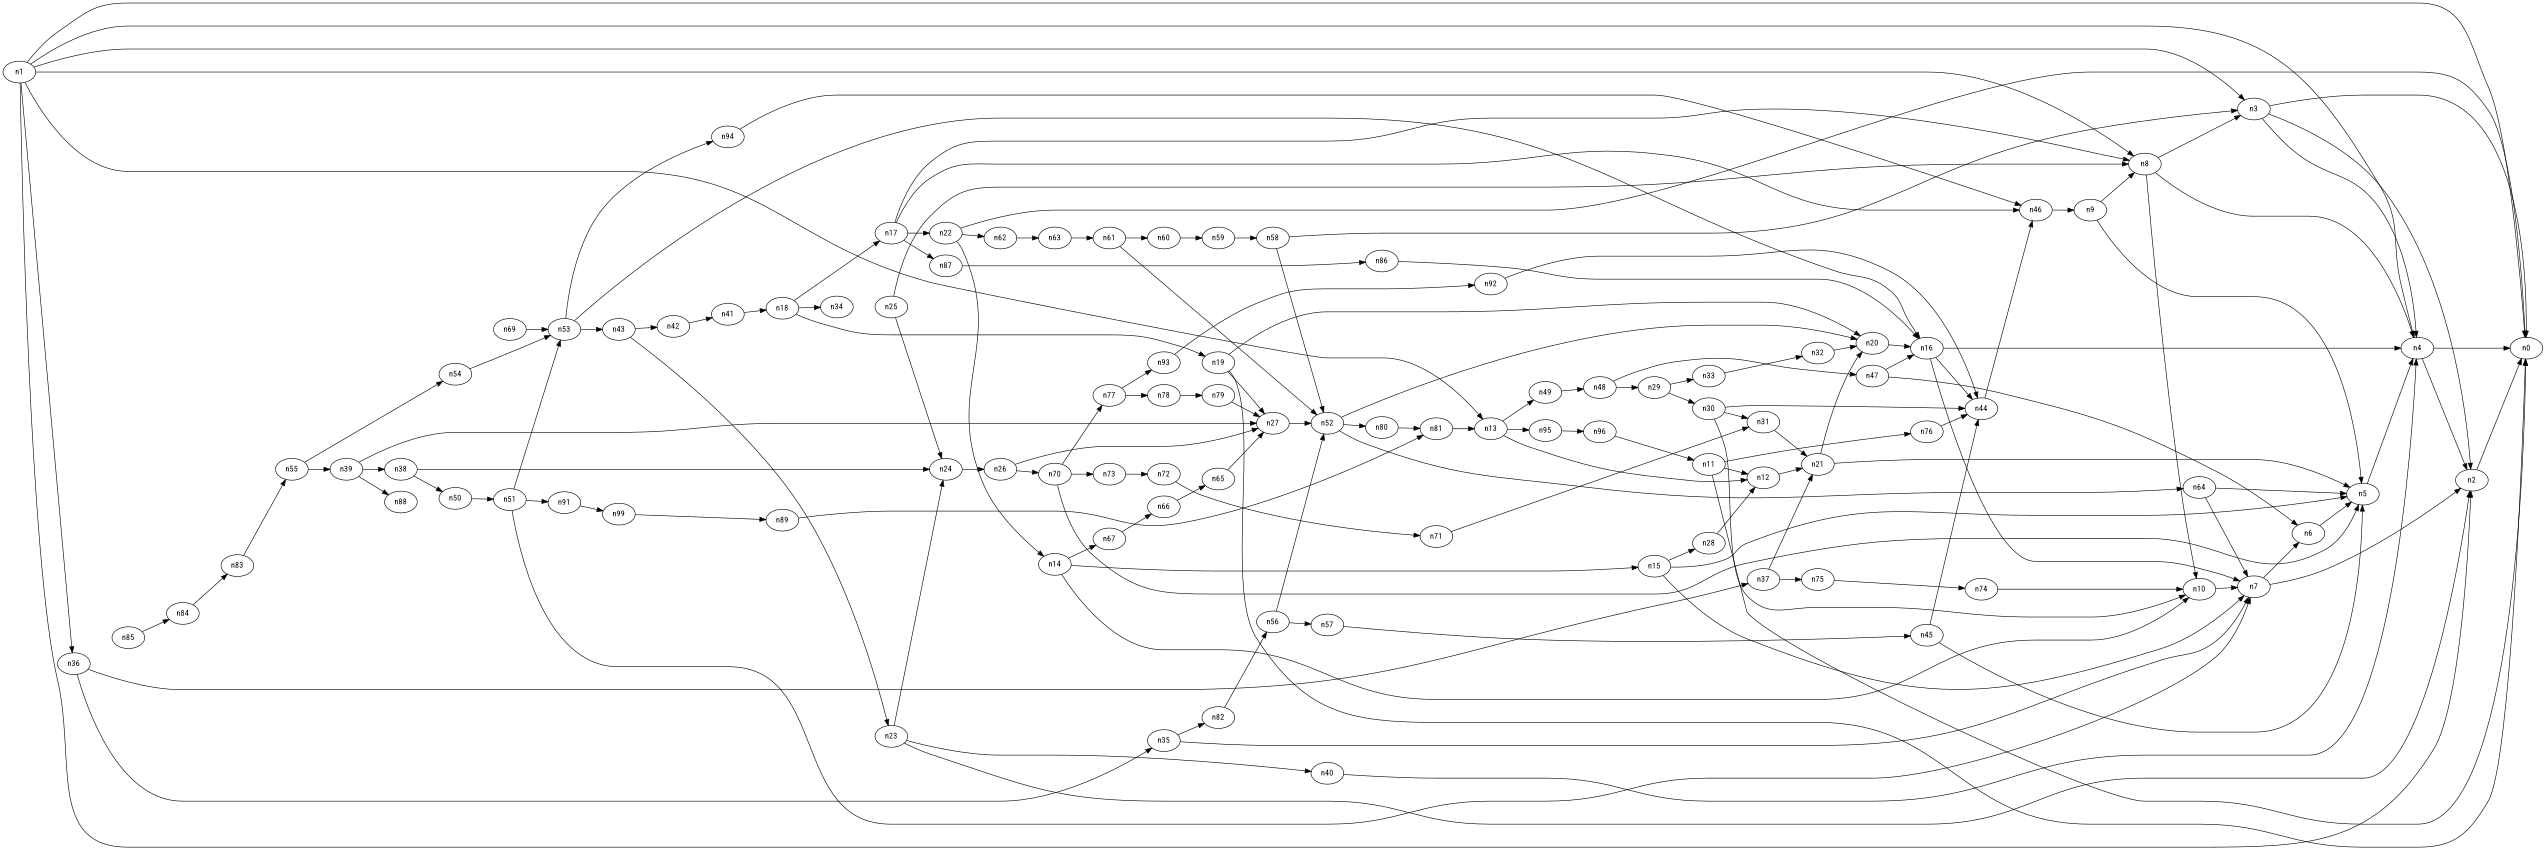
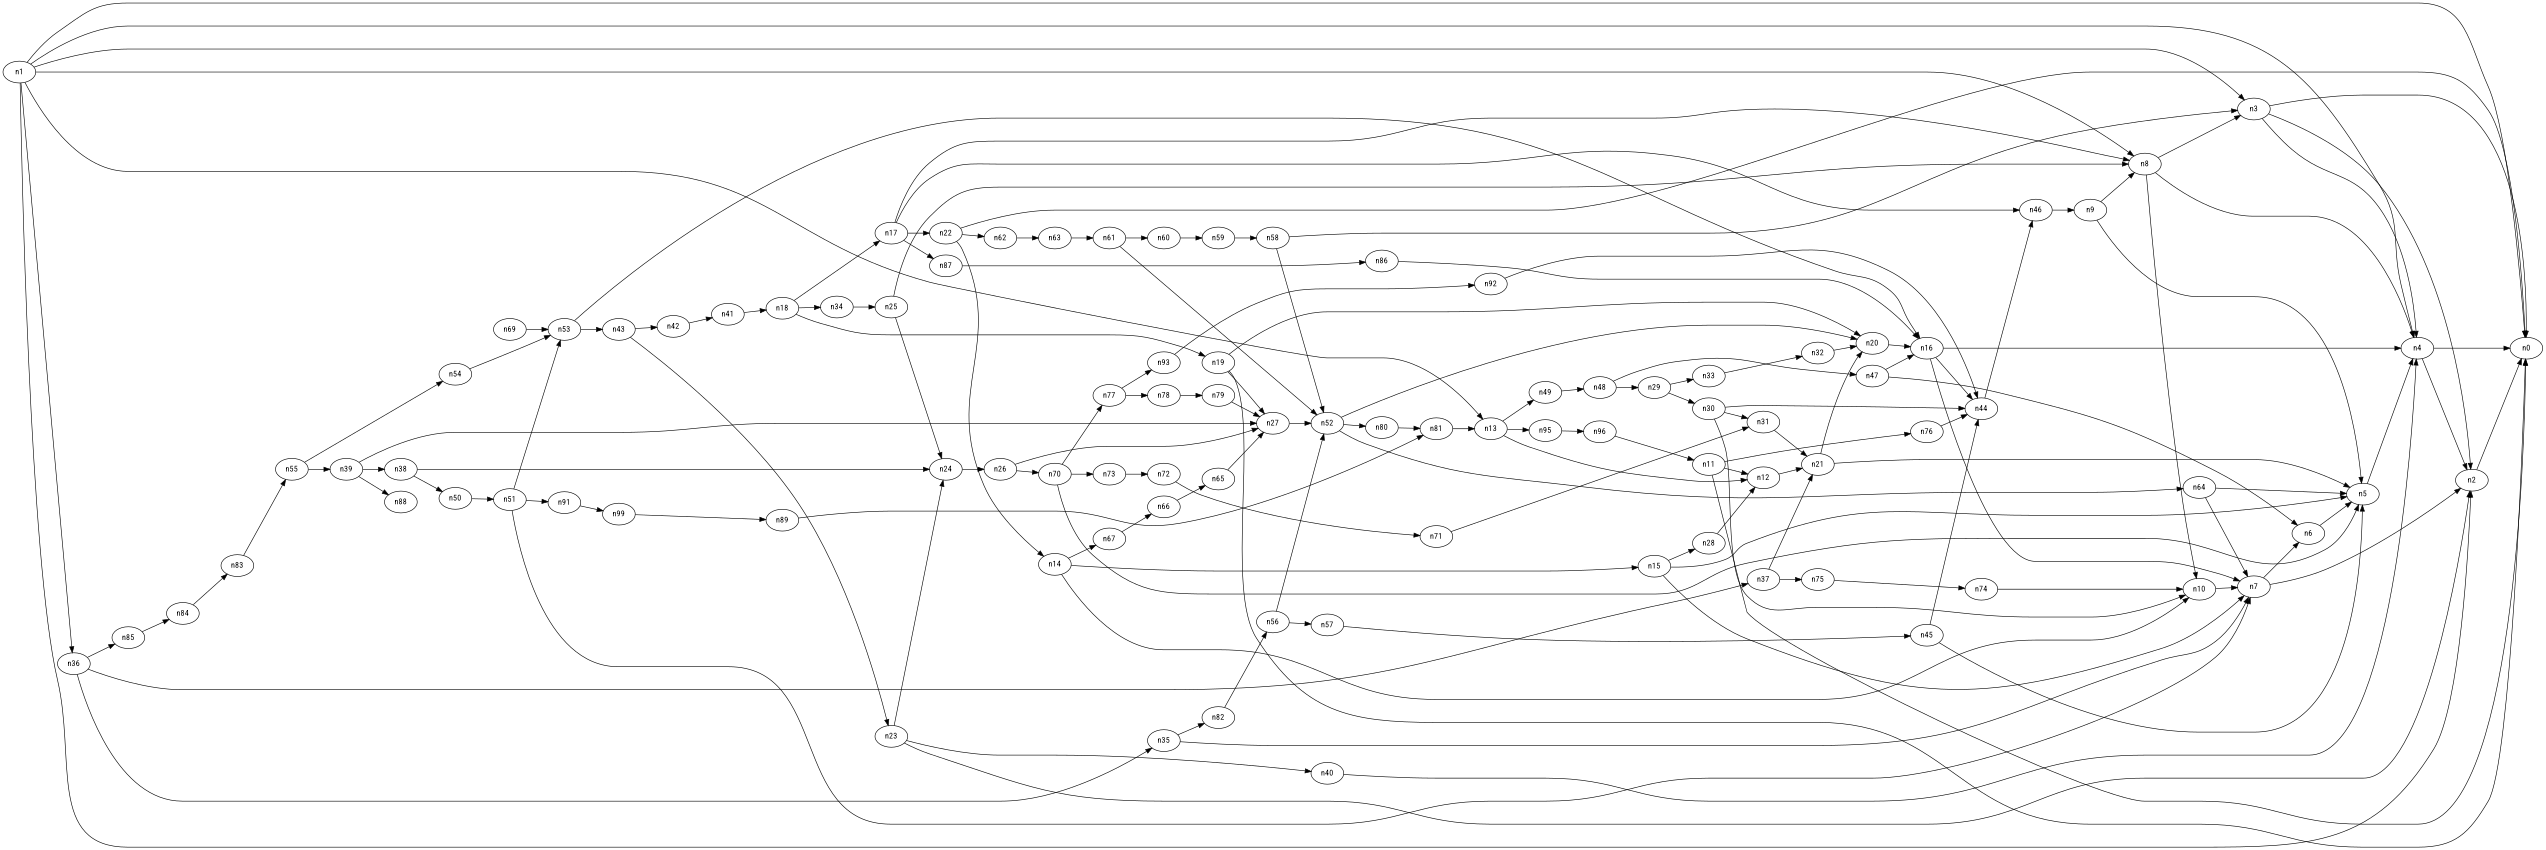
node "n94": removed
edge "n34" -> "n25": added
edge "n36" -> "n85": added
